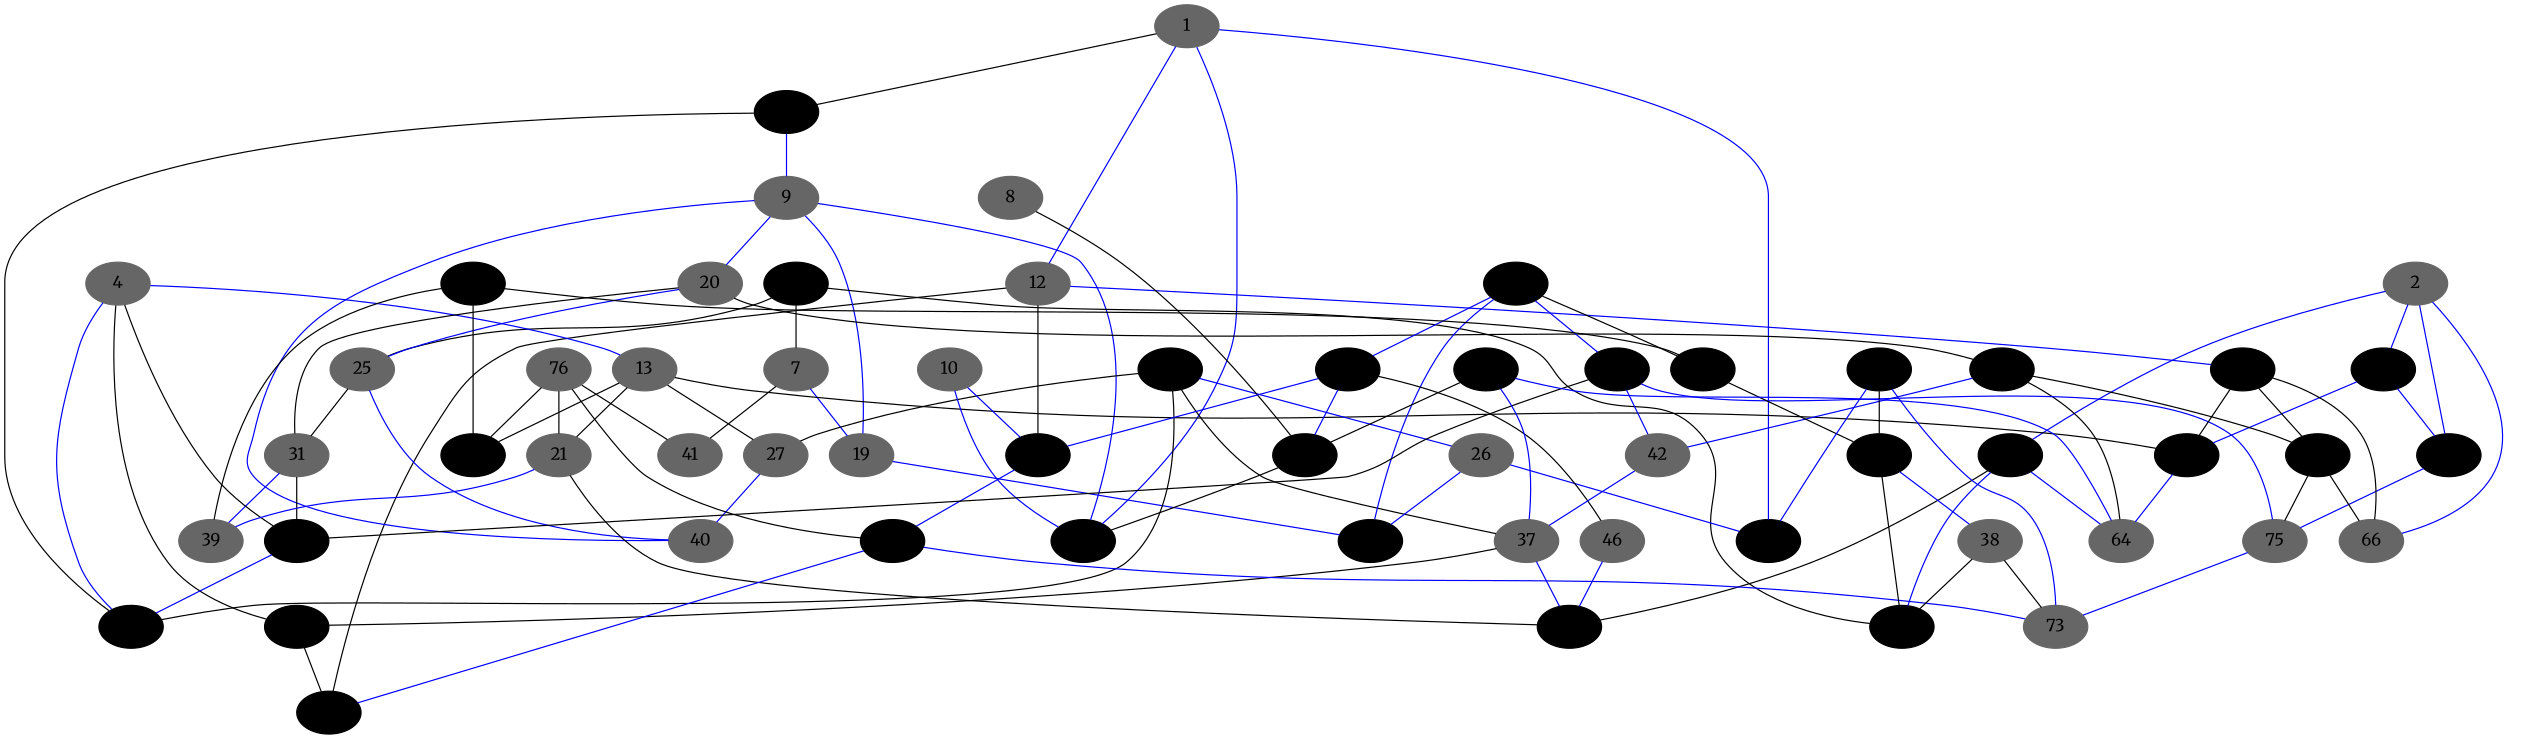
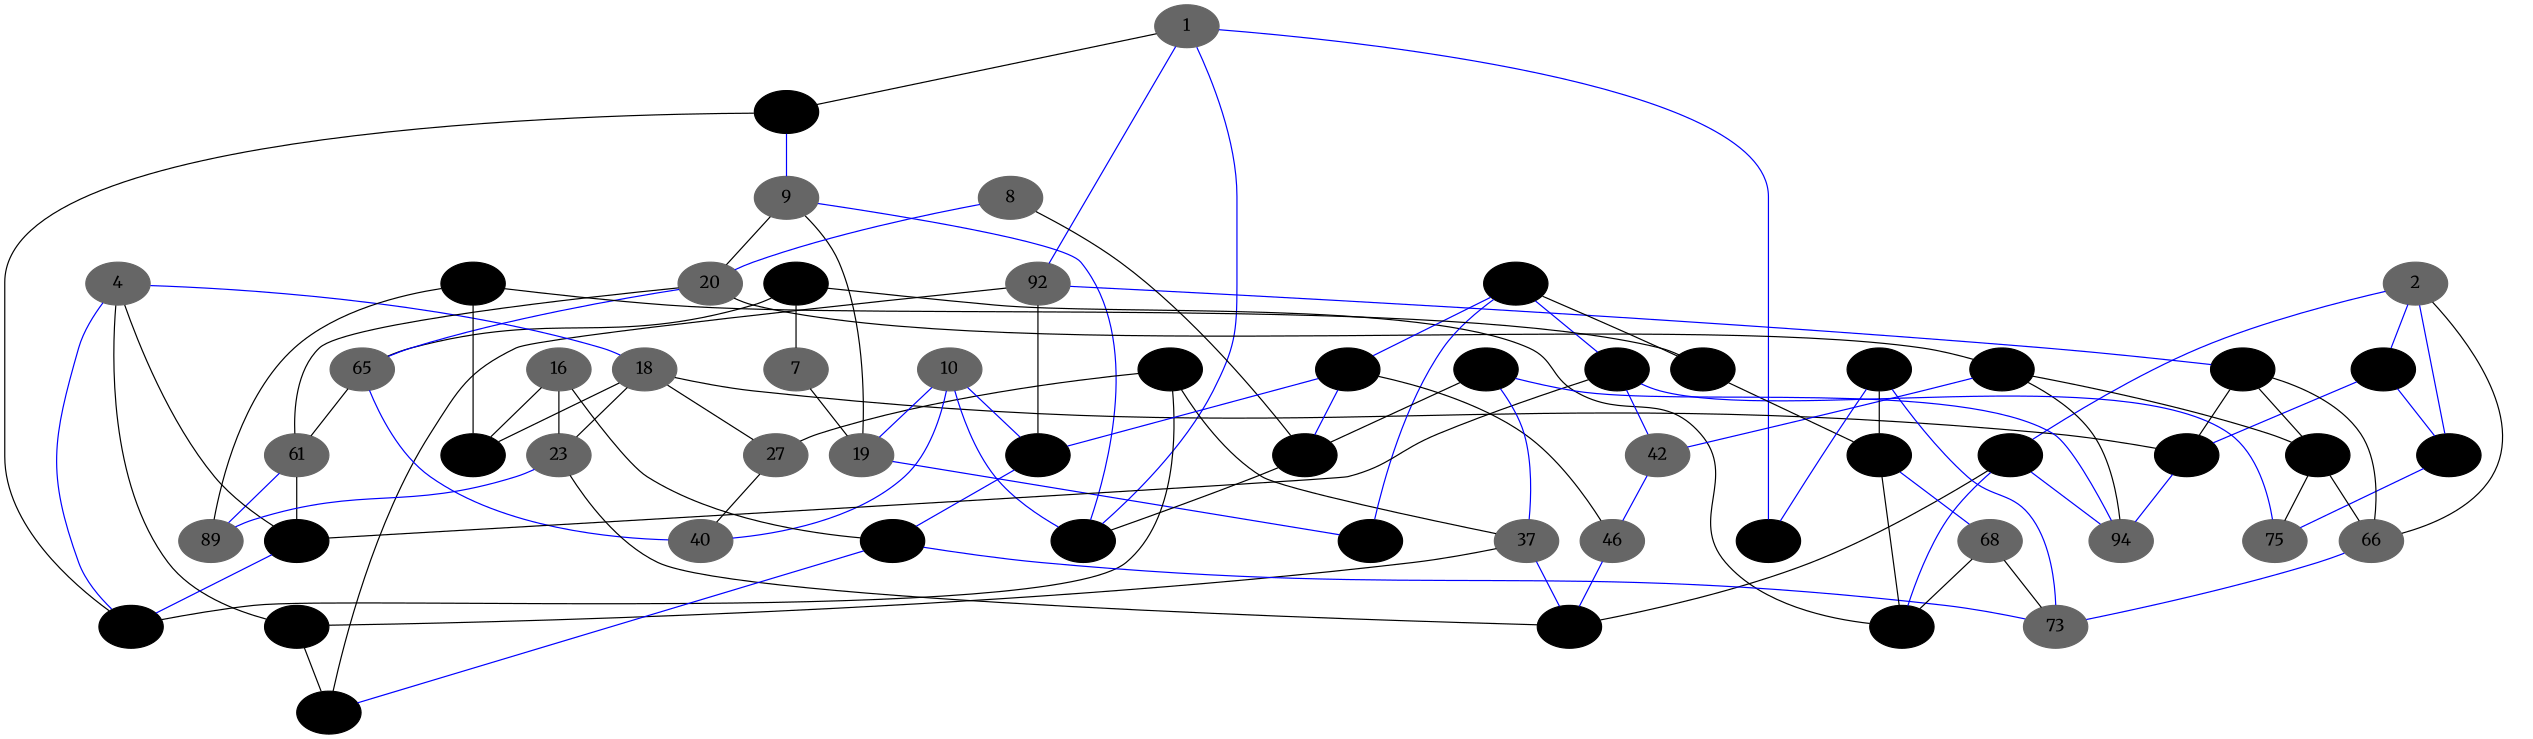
edge "8" -- "20": added
edge "9" -- "20": color blue -> black
node "12": label "12" -> "92"
edge "9" -- "19": color blue -> black
node "25": label "25" -> "65"
node "76": label "76" -> "16"
node "13": label "13" -> "18"
edge "9" -- "40": now "10" -- "40"
edge "7" -- "19": color blue -> black
edge "10" -- "19": added
edge "2" -- "66": color blue -> black
node "31": label "31" -> "61"
node "21": label "21" -> "23"
node "41": removed
node "26": removed
edge "42" -- "37": now "42" -- "46"
edge "27" -- "40": color blue -> black
node "39": label "39" -> "89"
node "38": label "38" -> "68"
node "64": label "64" -> "94"
edge "75" -- "73": now "66" -- "73"
